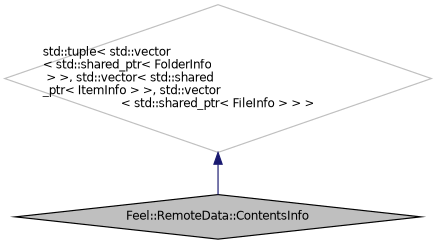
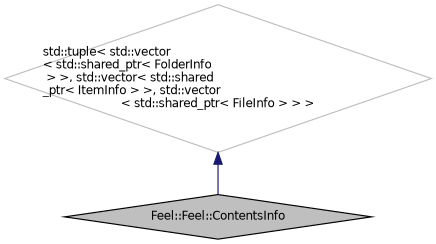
node "Feel::RemoteData::ContentsInfo": label "Feel::RemoteData::ContentsInfo" -> "Feel::Feel::ContentsInfo"
